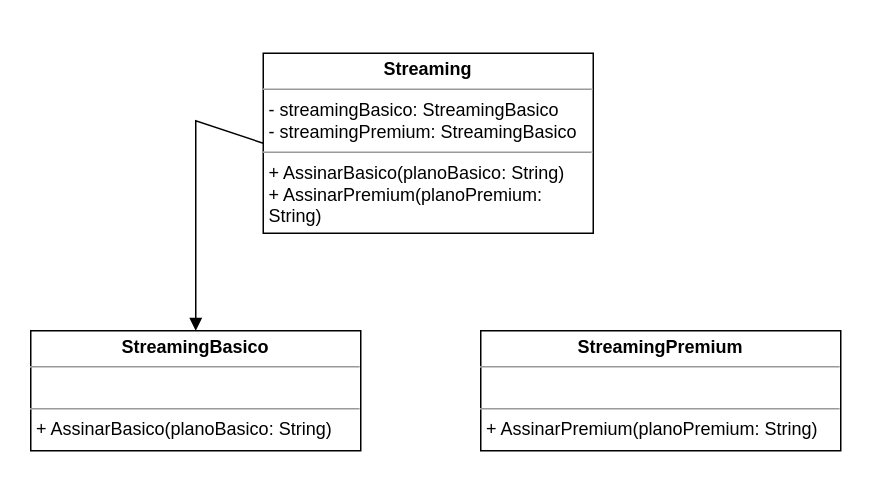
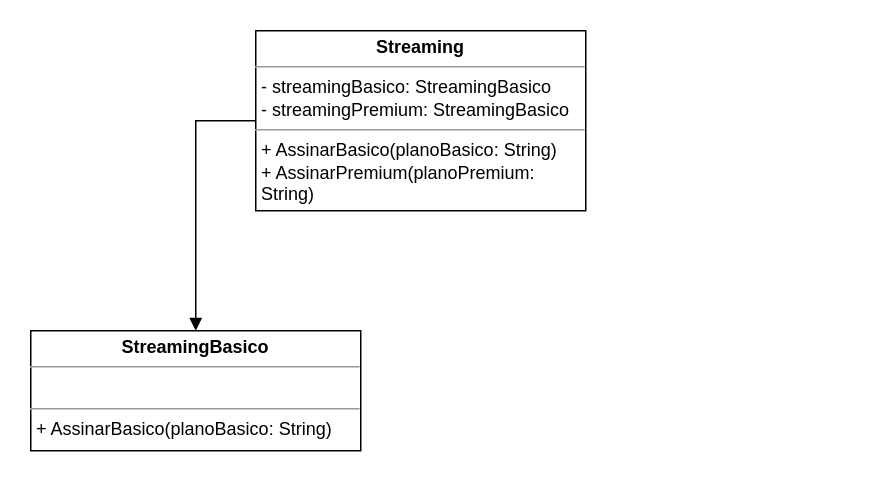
node "Streaming - streamingBasico: StreamingBasico - streamingPremium: StreamingBasico + AssinarBasico(planoBasico: String) + AssinarPremium(planoPremium: String)": moved (428, 143) -> (421, 121)
node "StreamingPremium + AssinarPremium(planoPremium: String)": removed
